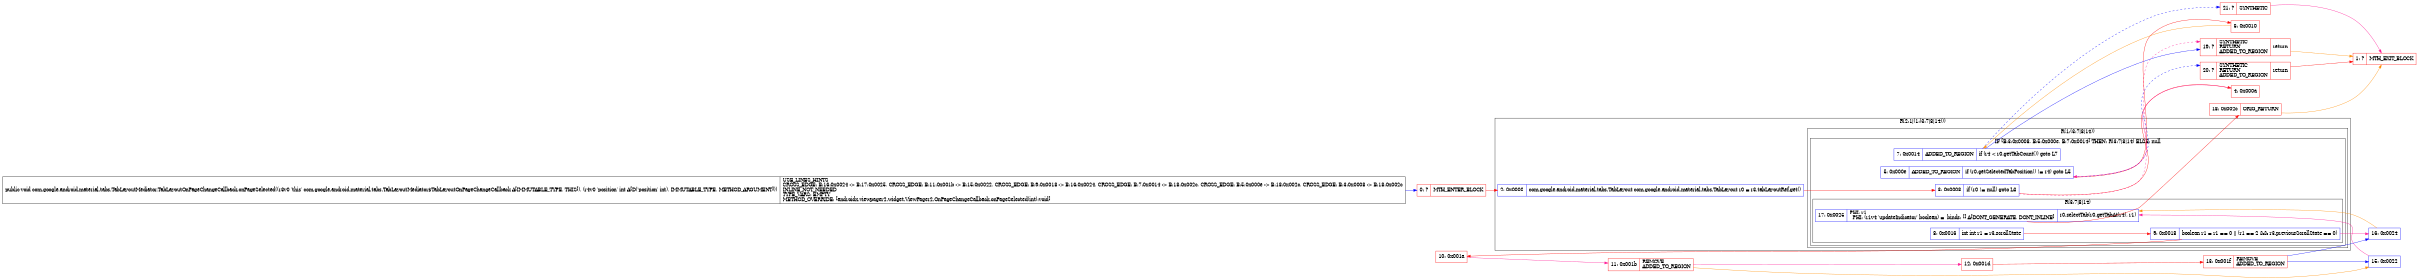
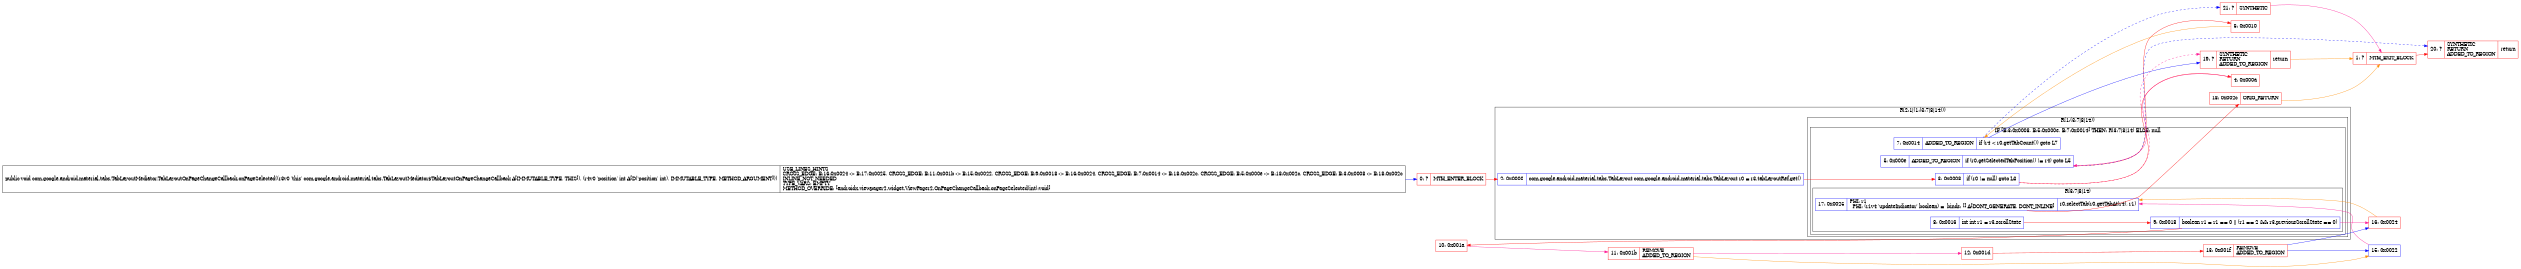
edge "20: ?" -> "1: ?": reversed
node "16: 0x0024": color blue -> red
